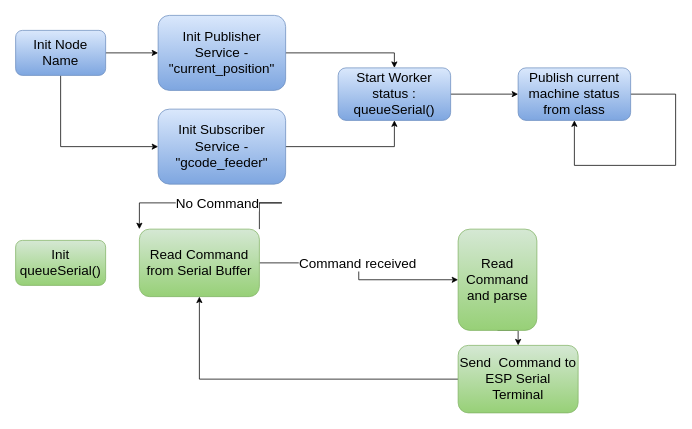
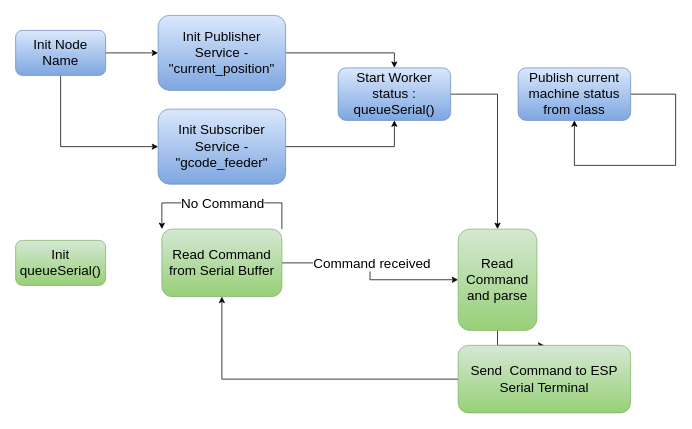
edge "Start Worker status : queueSerial()" -> "Publish current machine status from class": now "Start Worker status : queueSerial()" -> "Read Command and parse"
node "Read Command from Serial Buffer": moved (199, 263) -> (222, 263)
node "Send Command to ESP Serial Terminal": size 120x68 -> 173x68
